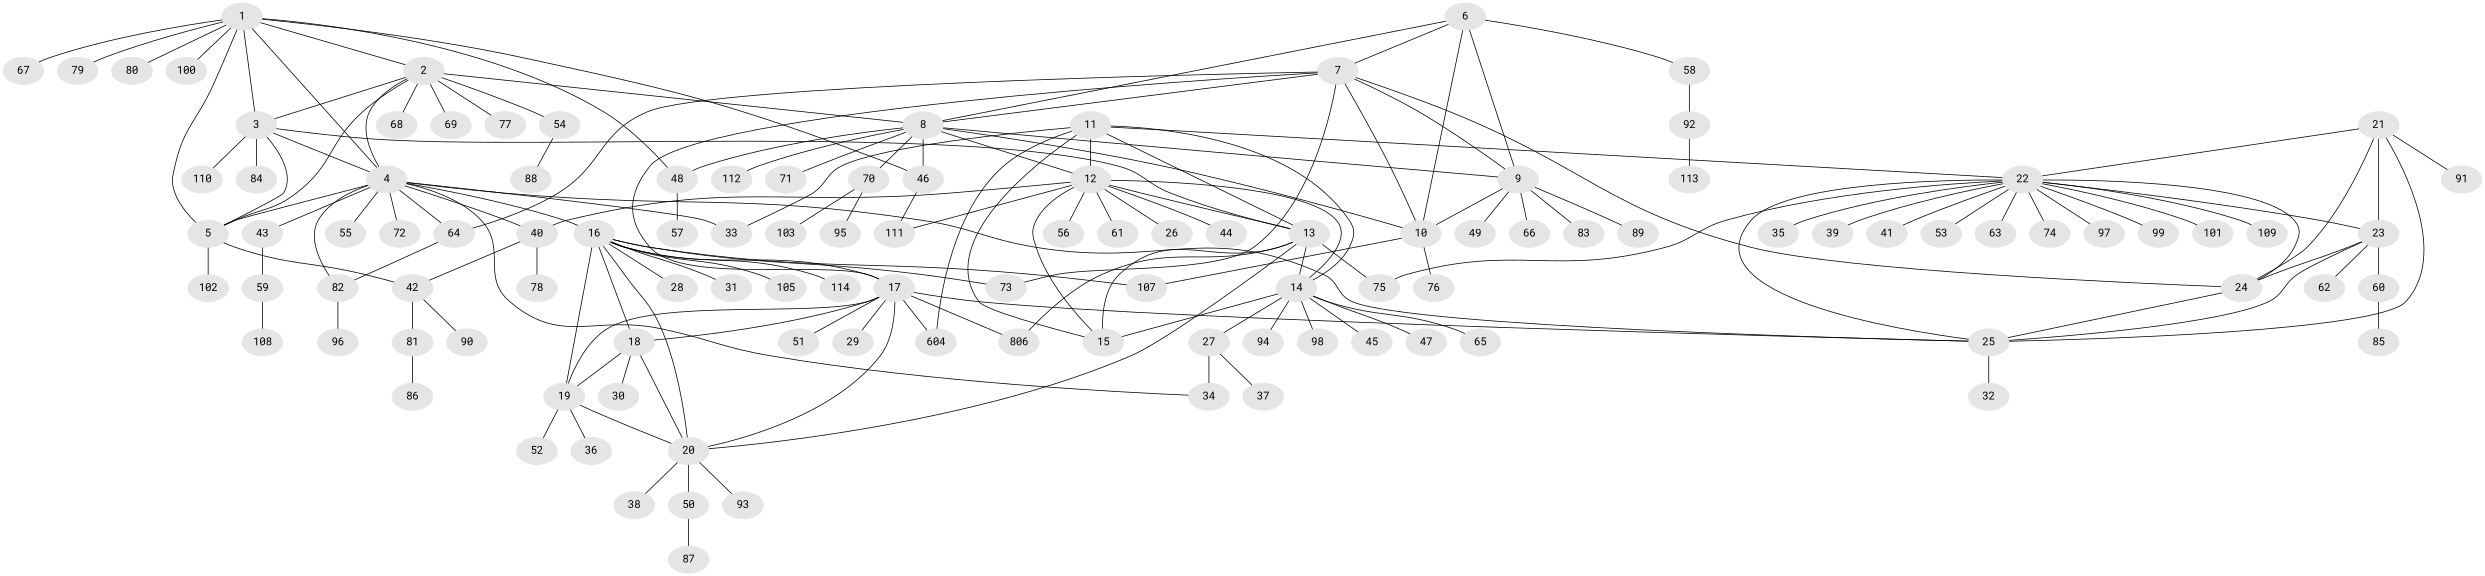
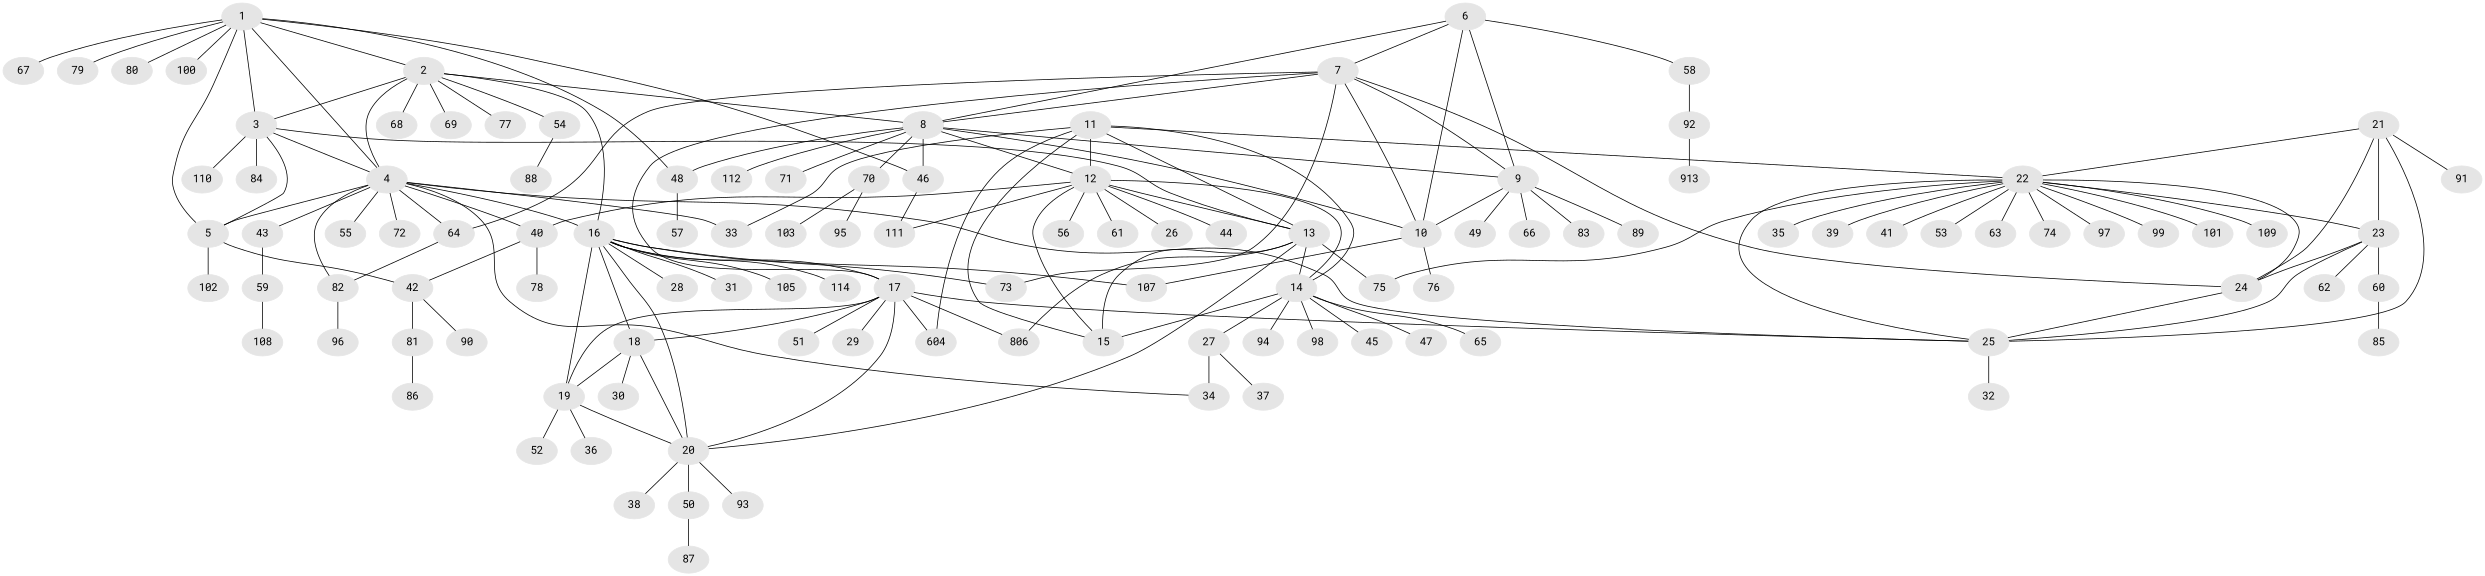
edge "2" -- "5": now "2" -- "16"
node "113": label "113" -> "913"
